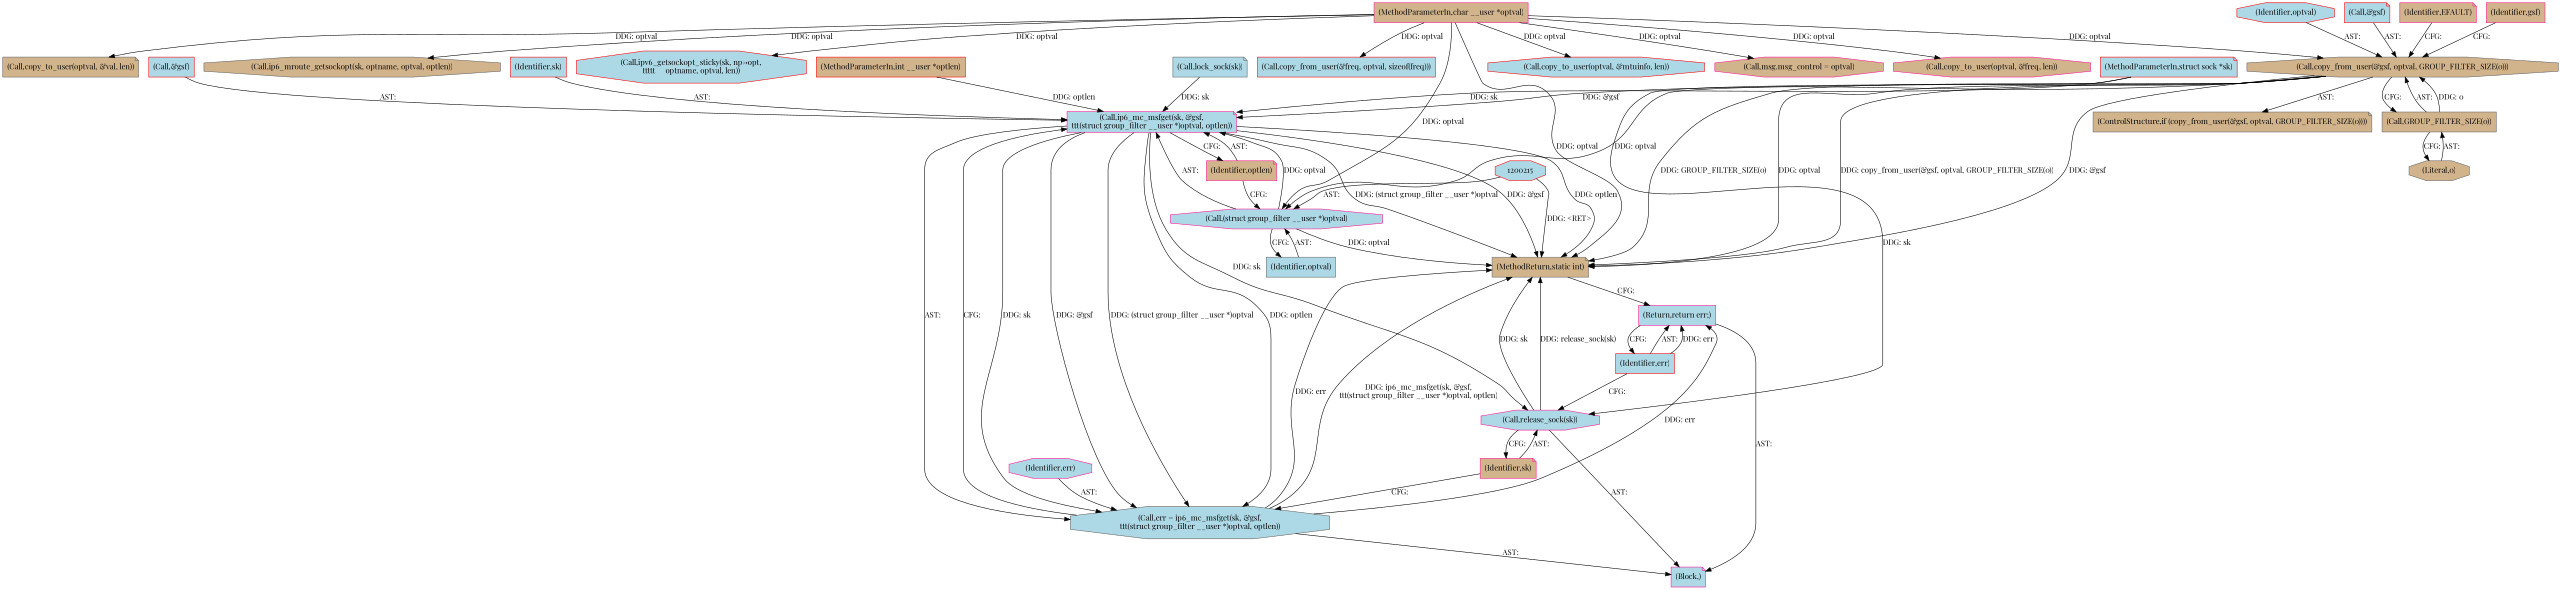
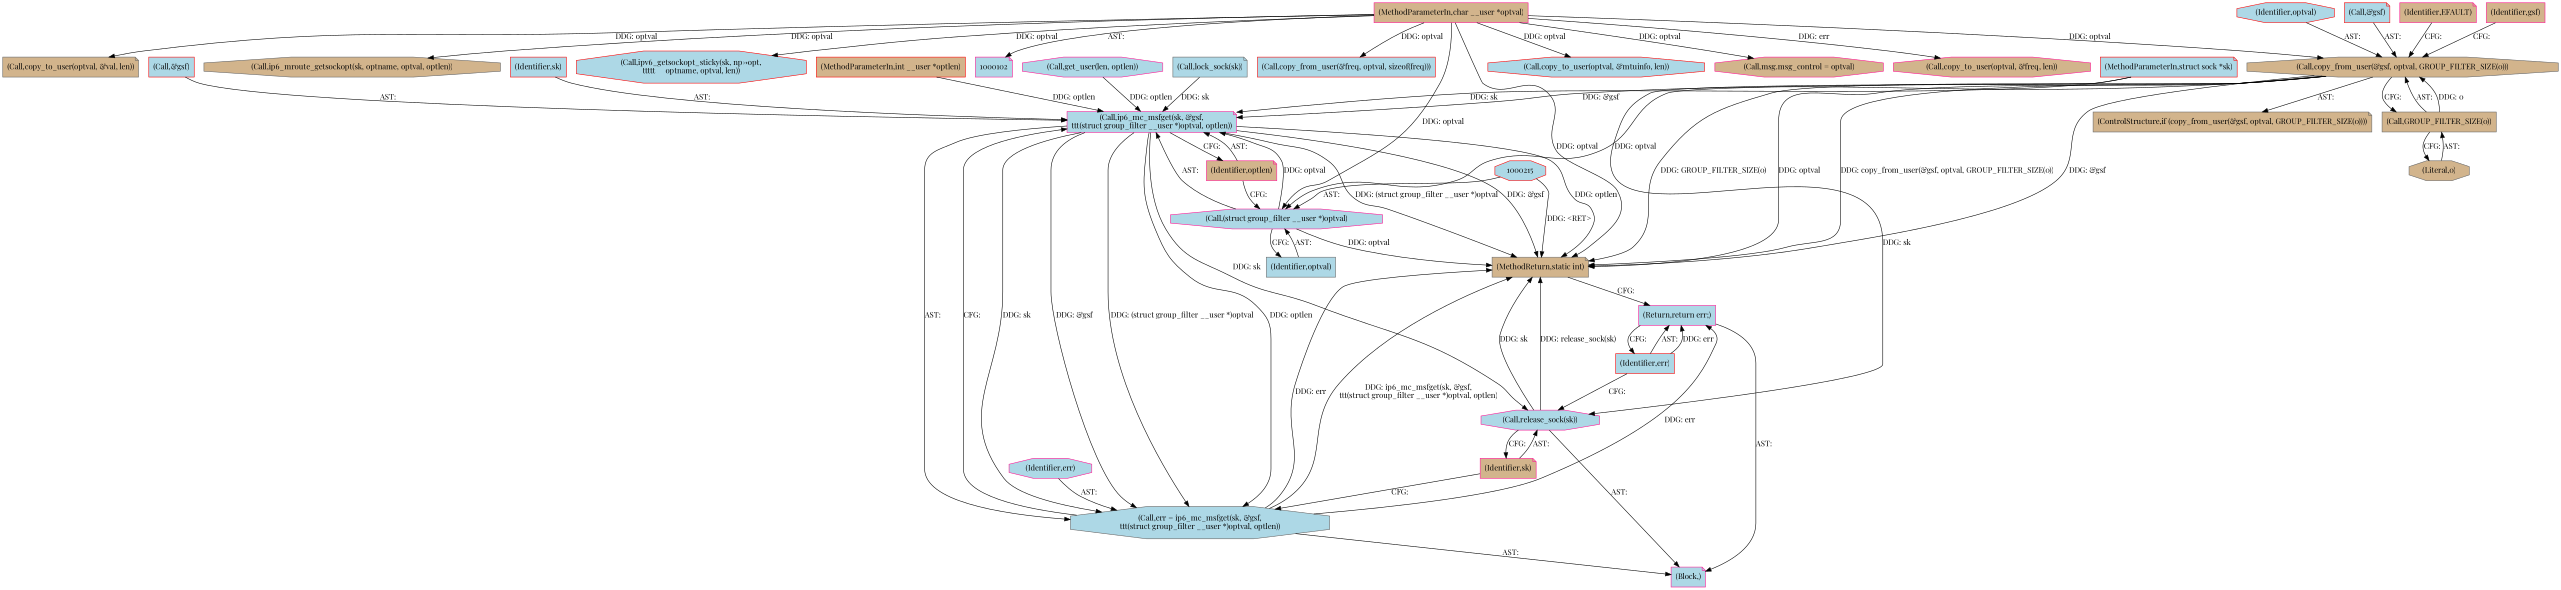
edge "(MethodParameterIn,char __user *optval)" -> "(Call,copy_to_user(optval, &freq, len))": label "DDG: optval" -> "DDG: err"
node "1000102": added
node "(Call,get_user(len, optlen))": added
node "1200215": label "1200215" -> "1000215"
